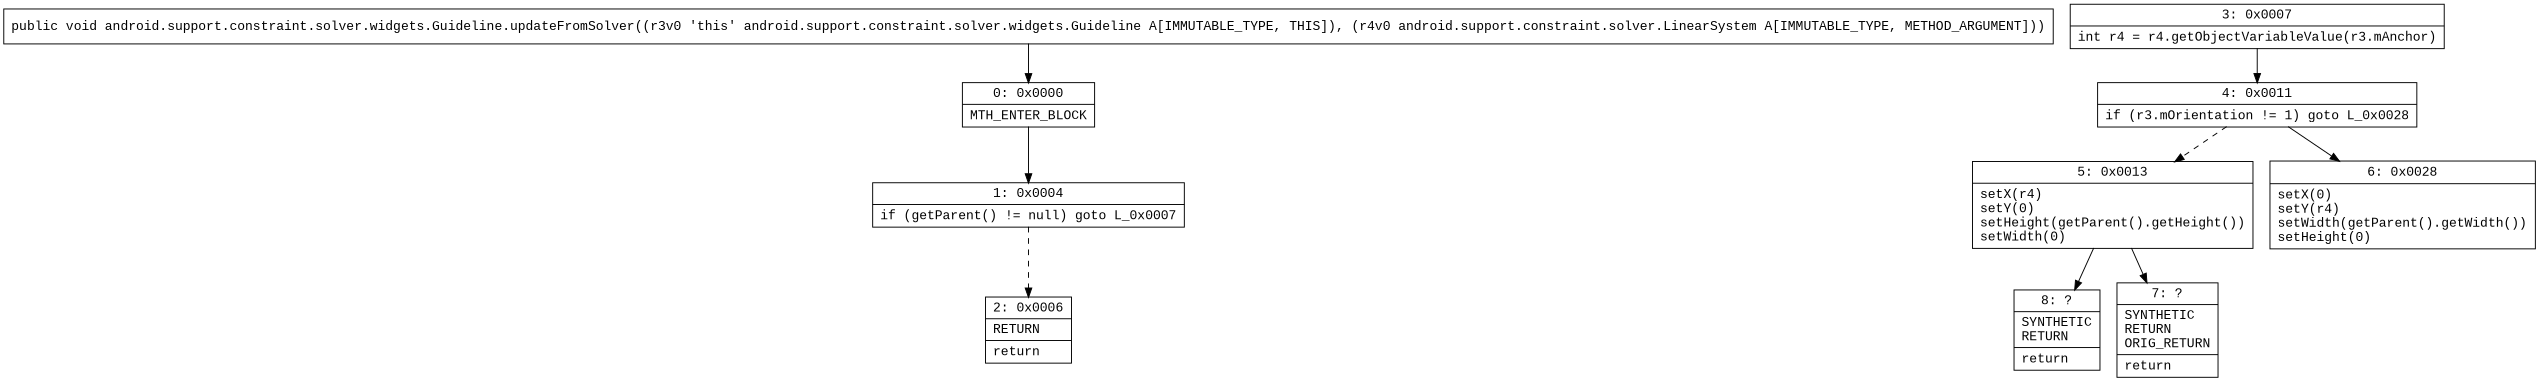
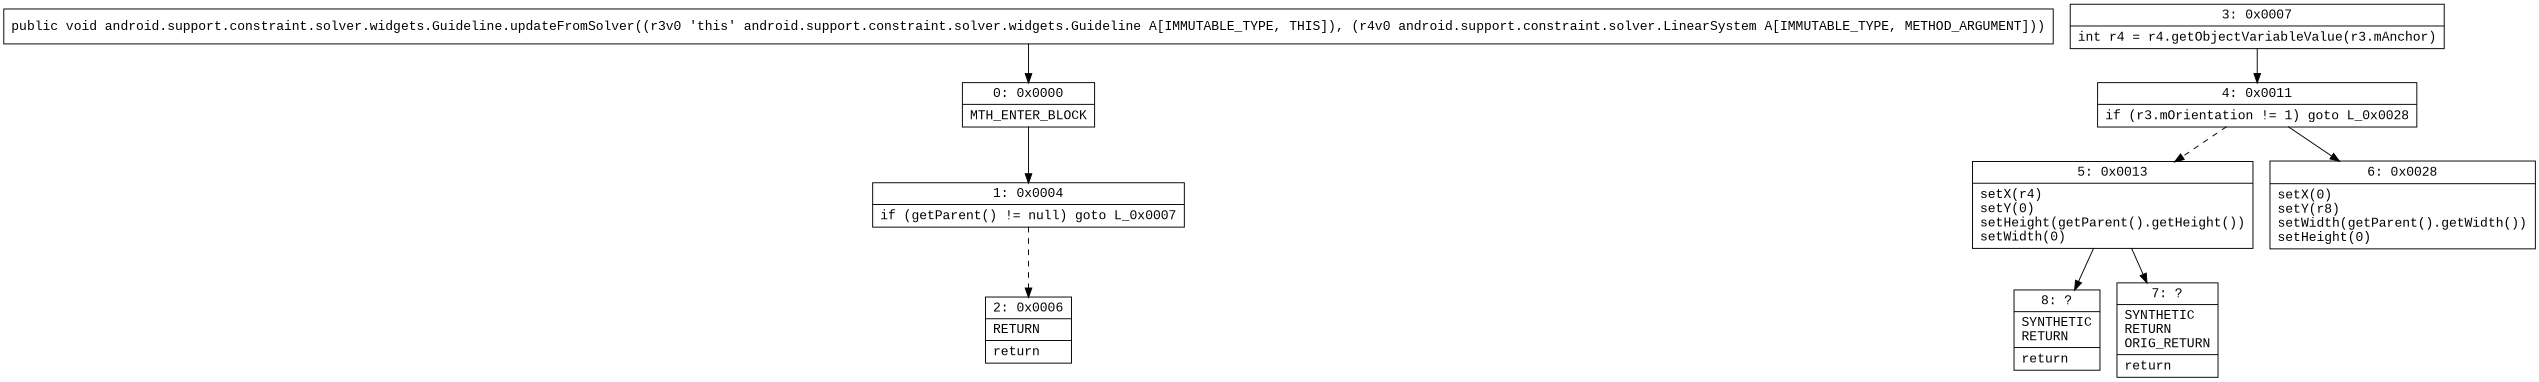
node "6: 0x0028": text "setY(r4)" -> "setY(r8)"
